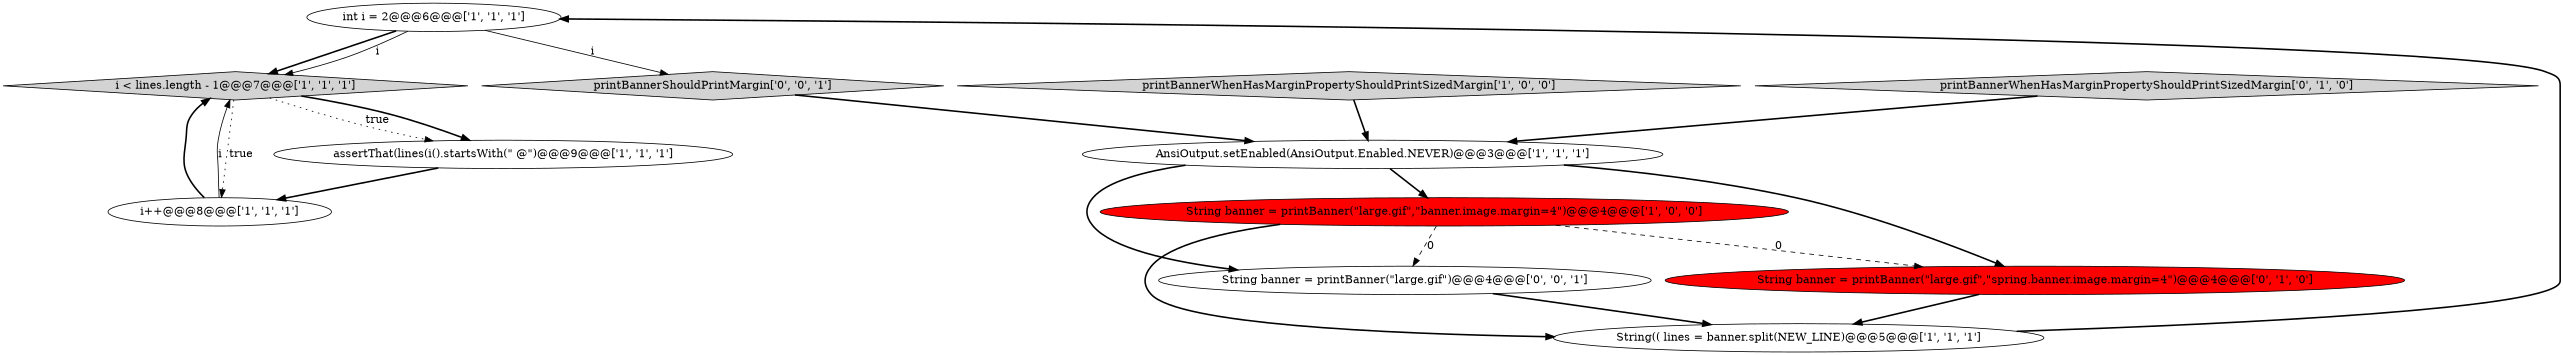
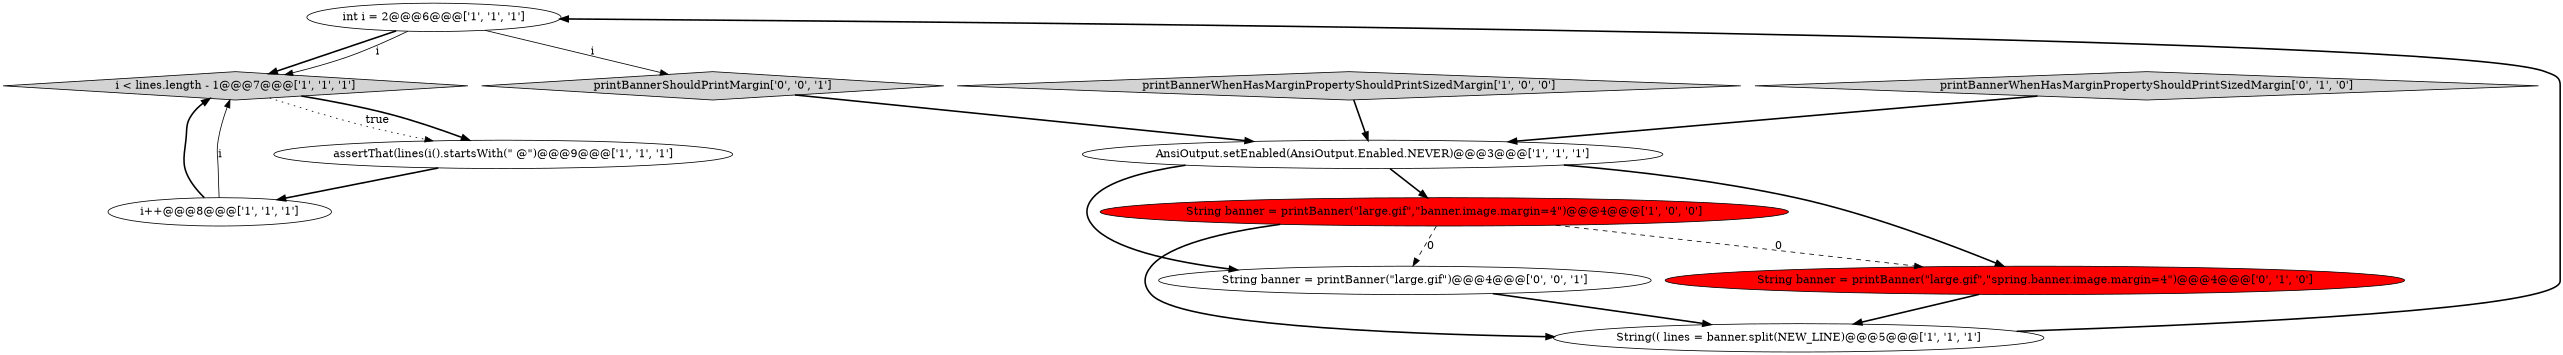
edge "i < lines.length - 1@@@7@@@['1', '1', '1']" -> "i++@@@8@@@['1', '1', '1']": removed, label "true"
